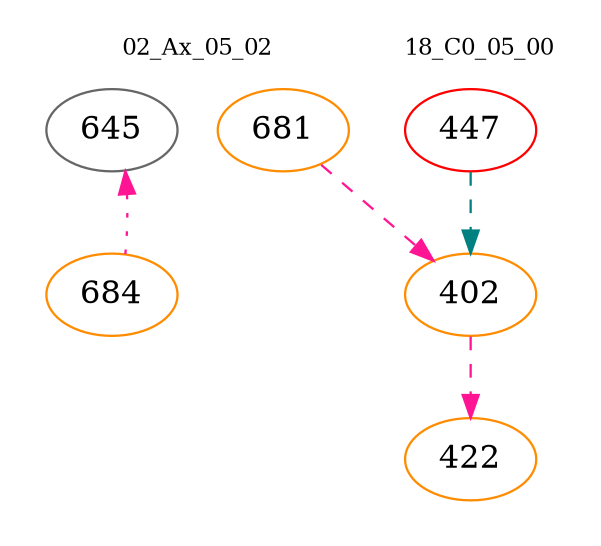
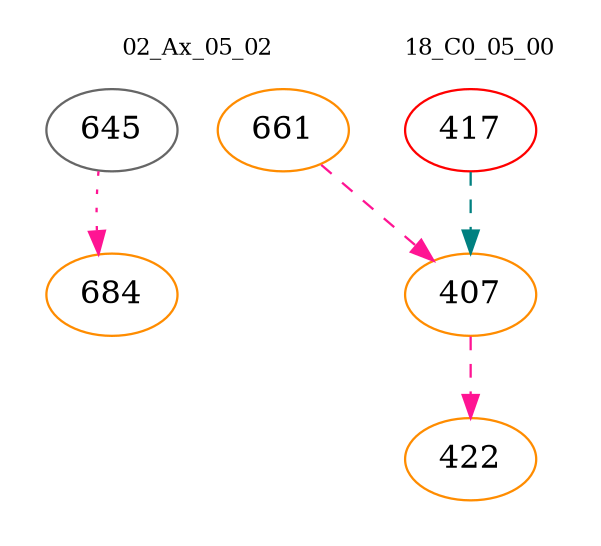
node "681": label "681" -> "661"
node "447": label "447" -> "417"
edge "684" -> "645": reversed
node "402": label "402" -> "407"
